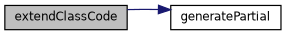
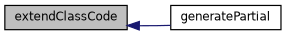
edge "extendClassCode" -> "generatePartial": reversed
